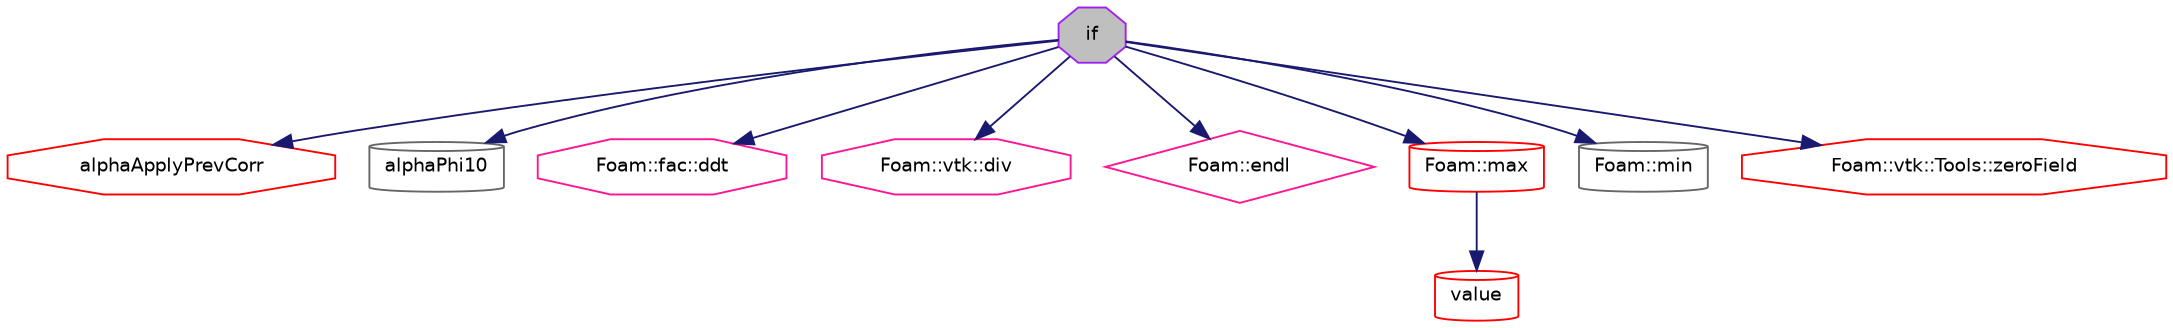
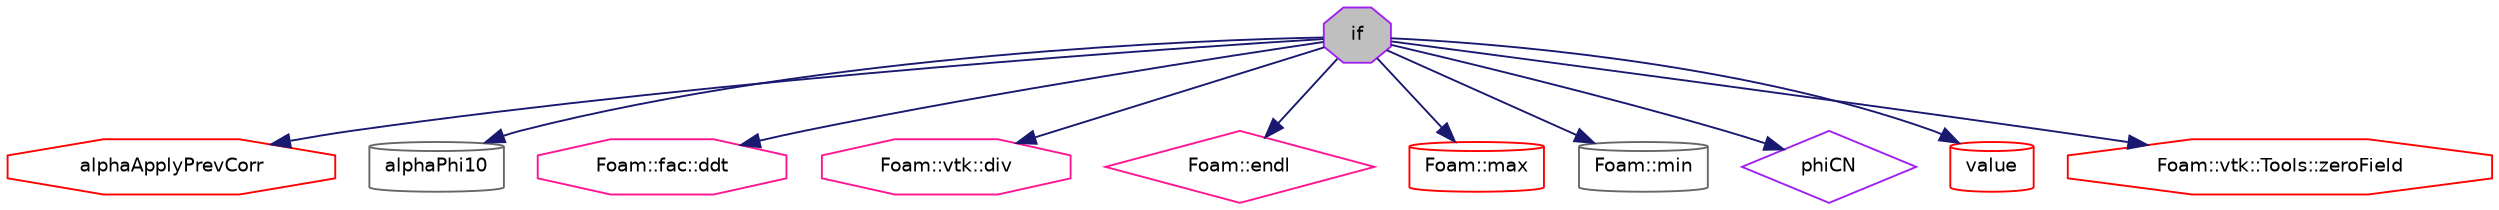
node "phiCN": added
edge "Foam::max" -> "value": now "if" -> "value"
